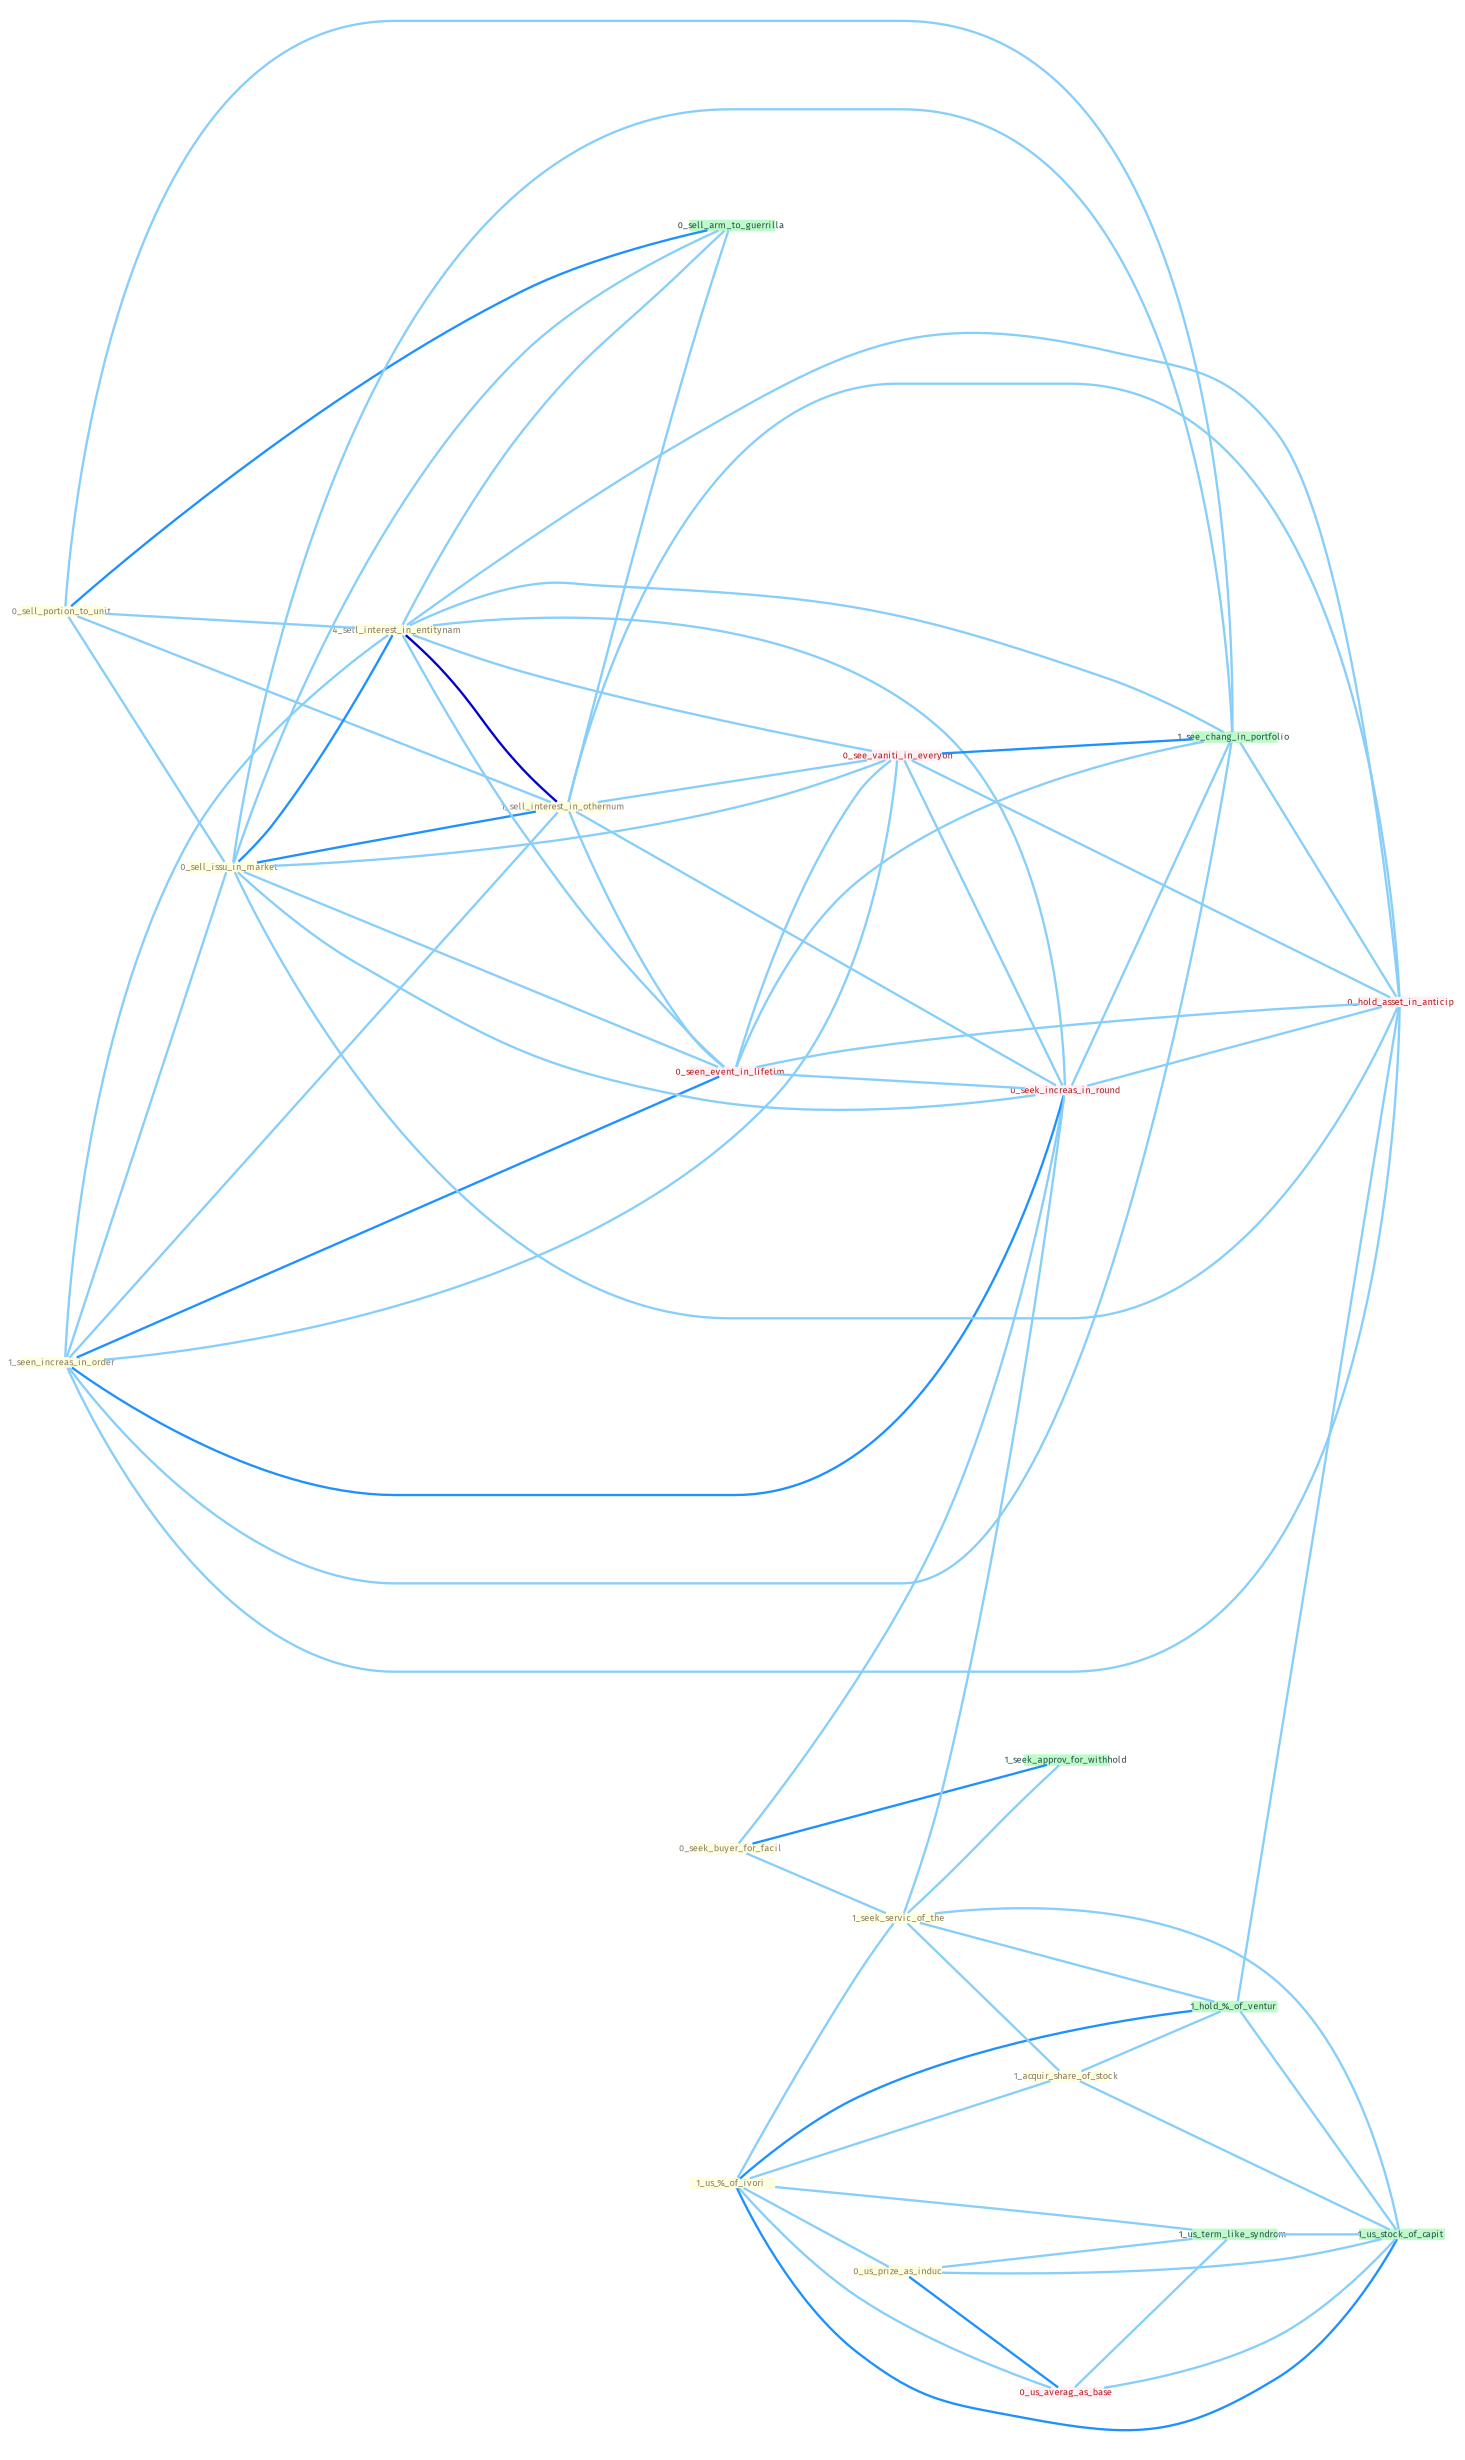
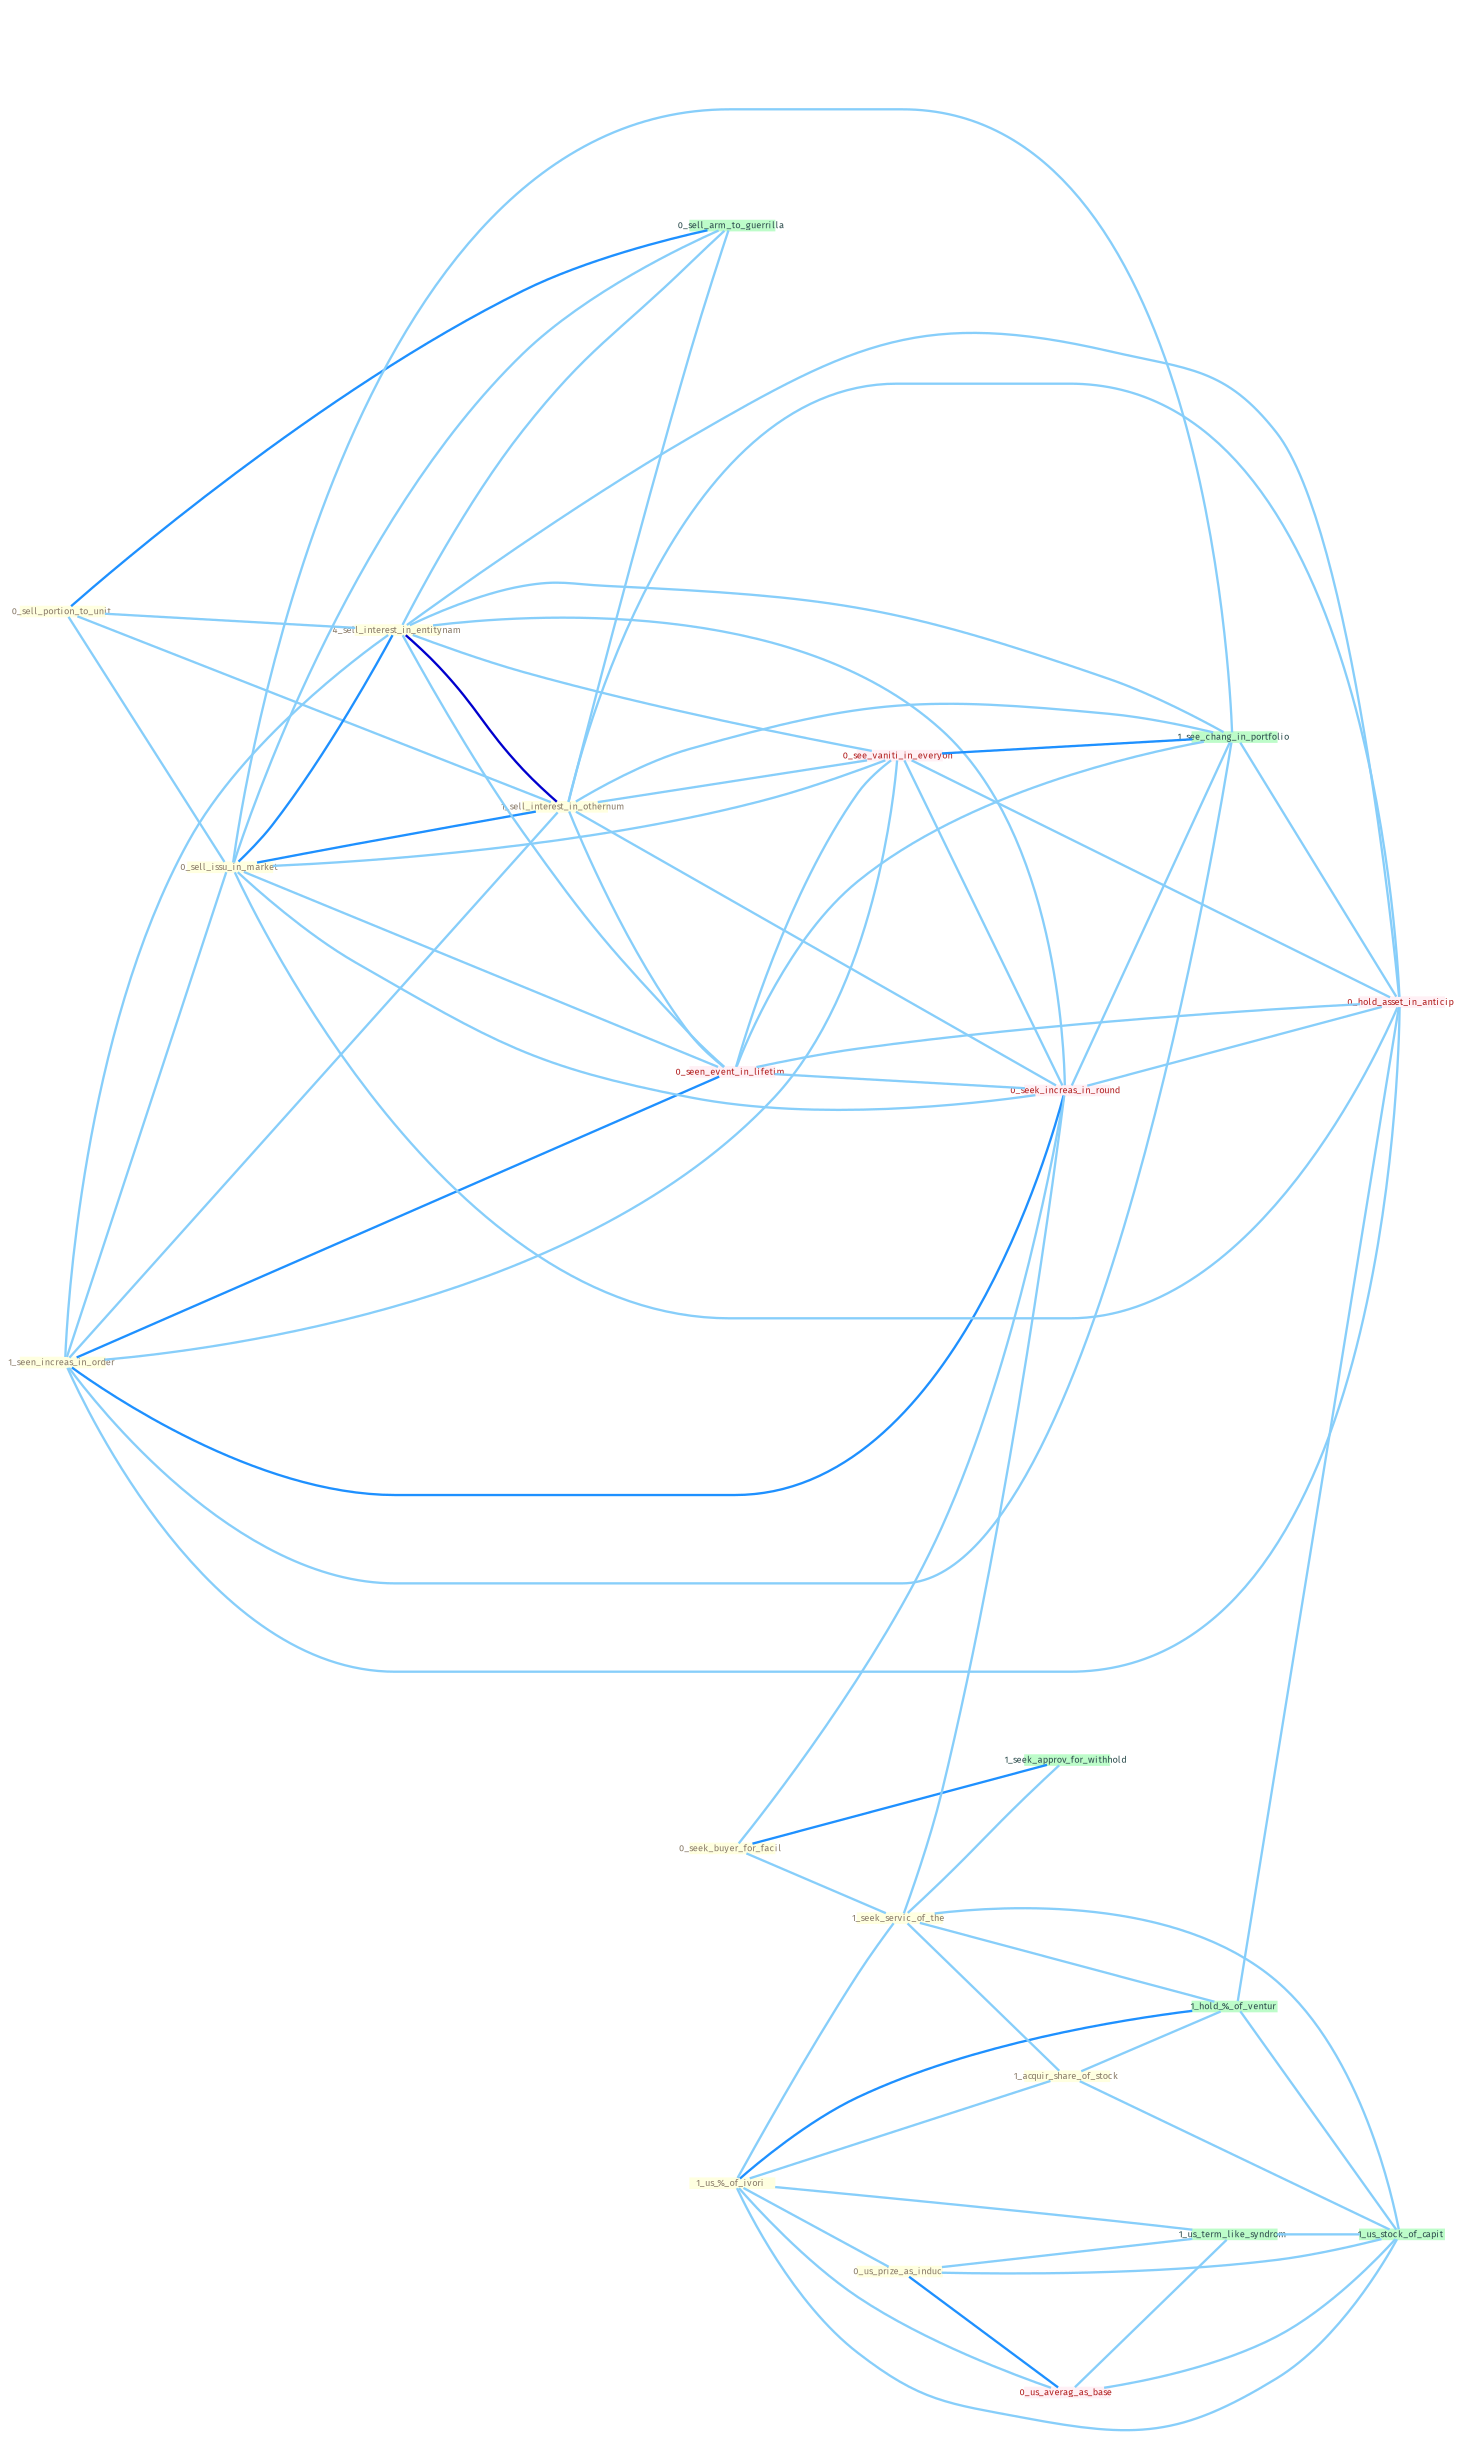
edge "0_sell_portion_to_unit" -- "1_see_chang_in_portfolio": now "1_sell_interest_in_othernum" -- "1_see_chang_in_portfolio"
edge "1_us_%_of_ivori" -- "1_us_stock_of_capit": color #1e90ff -> #87cefa
